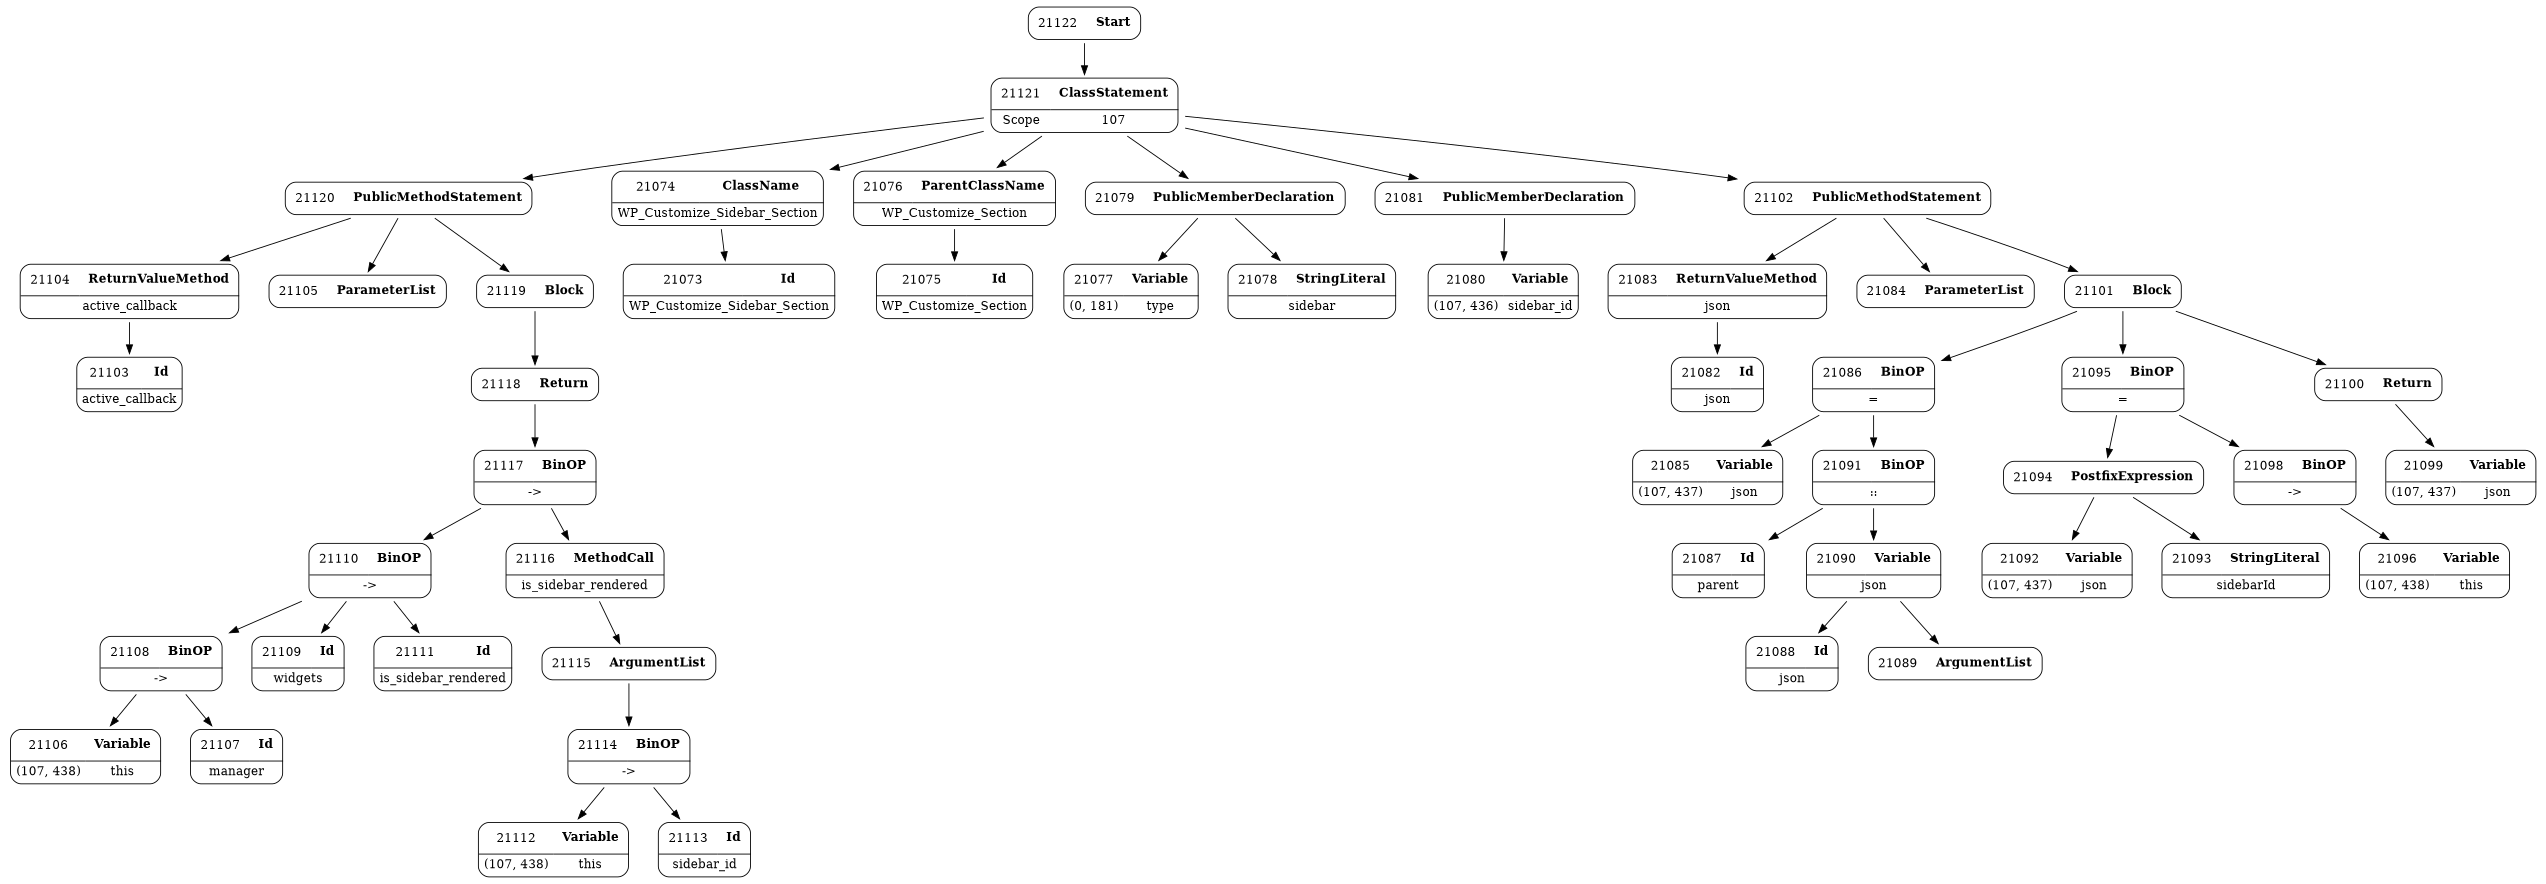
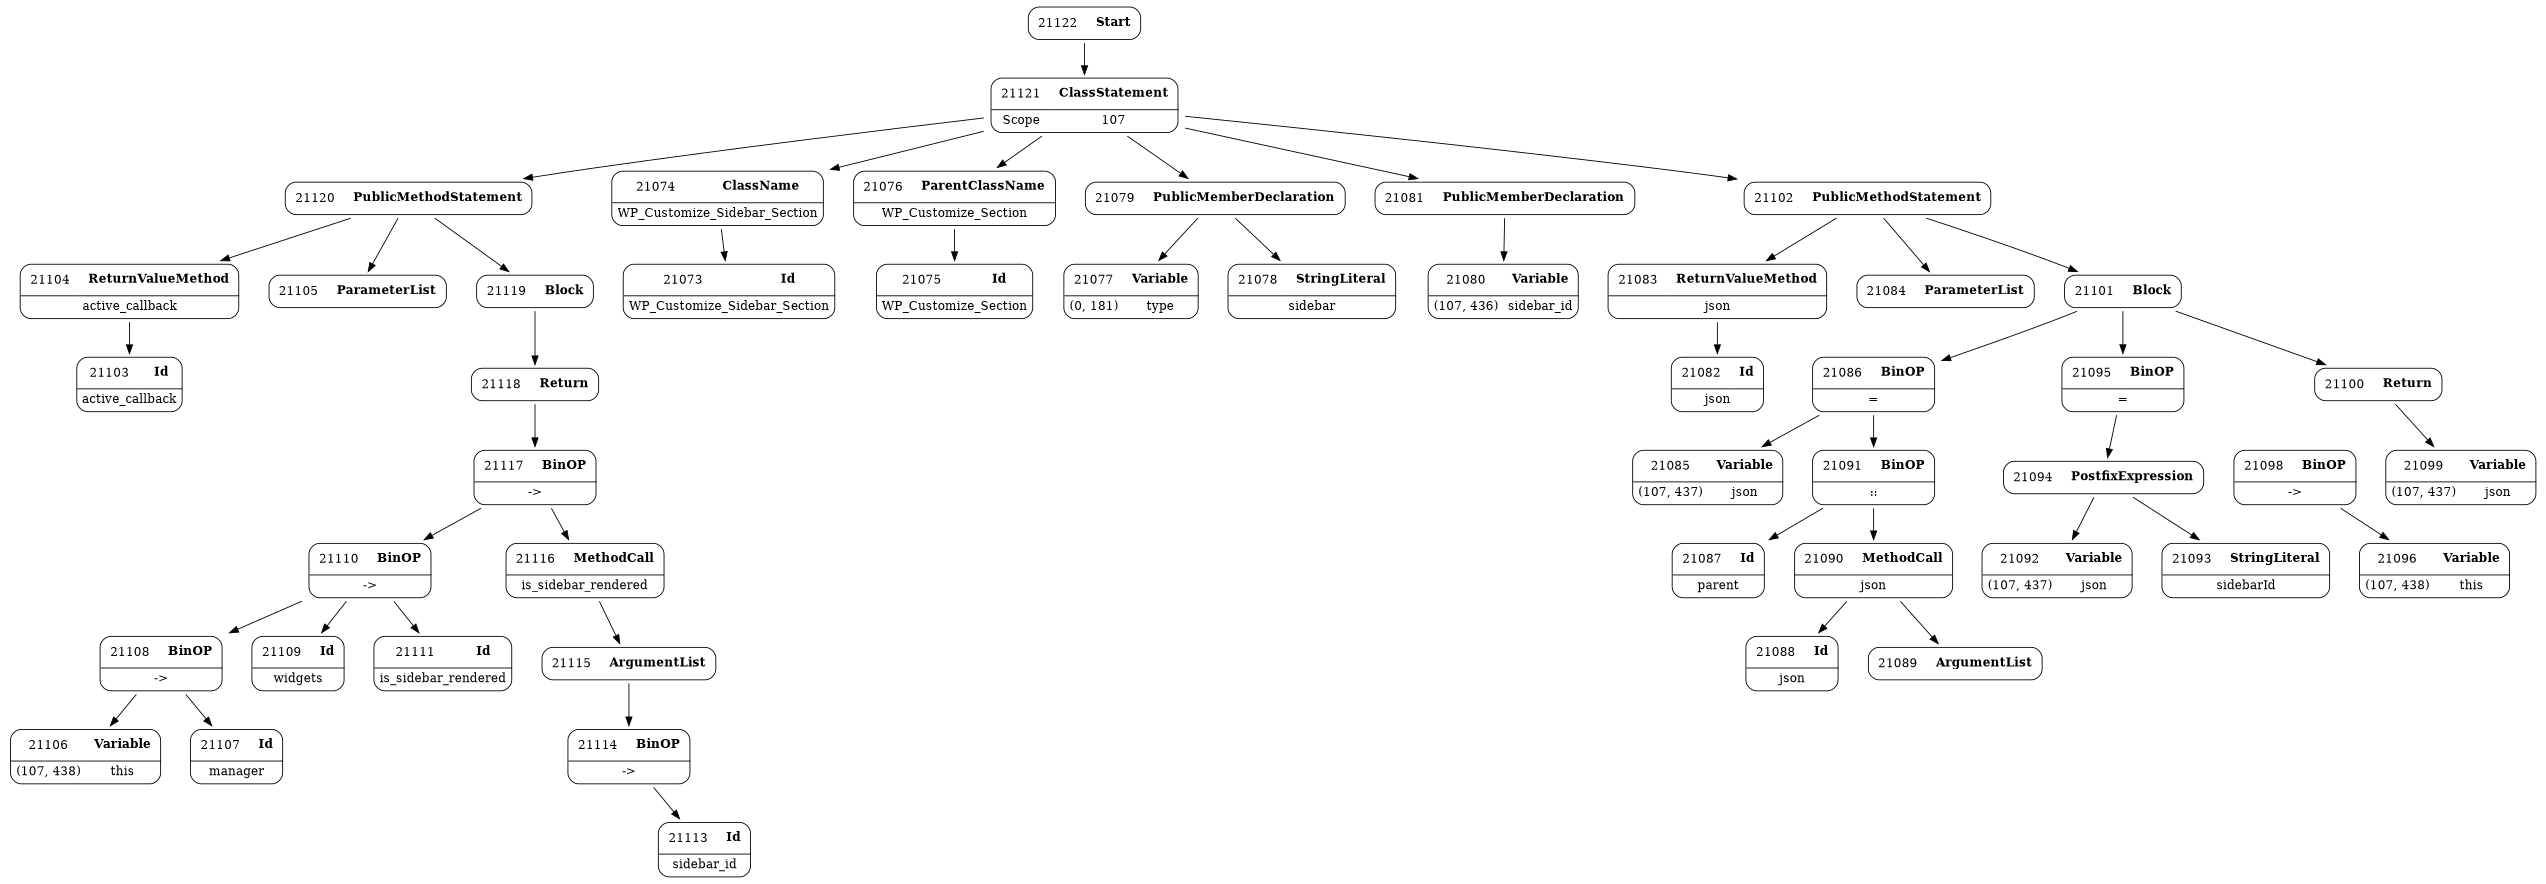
edge "21095" -> "21098": removed
node "21090": text "Variable" -> "MethodCall"
node "21112": removed
